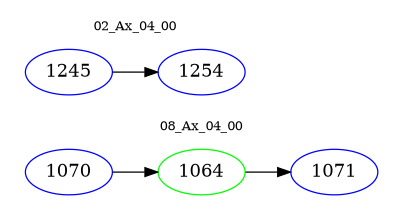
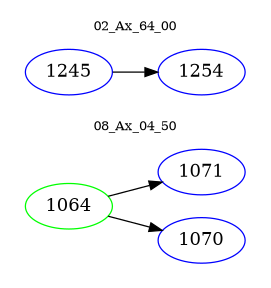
cluster "02_Ax_04_00": label "02_Ax_04_00" -> "02_Ax_64_00"
cluster "08_Ax_04_00": label "08_Ax_04_00" -> "08_Ax_04_50"
edge "1070" -> "1064": reversed
